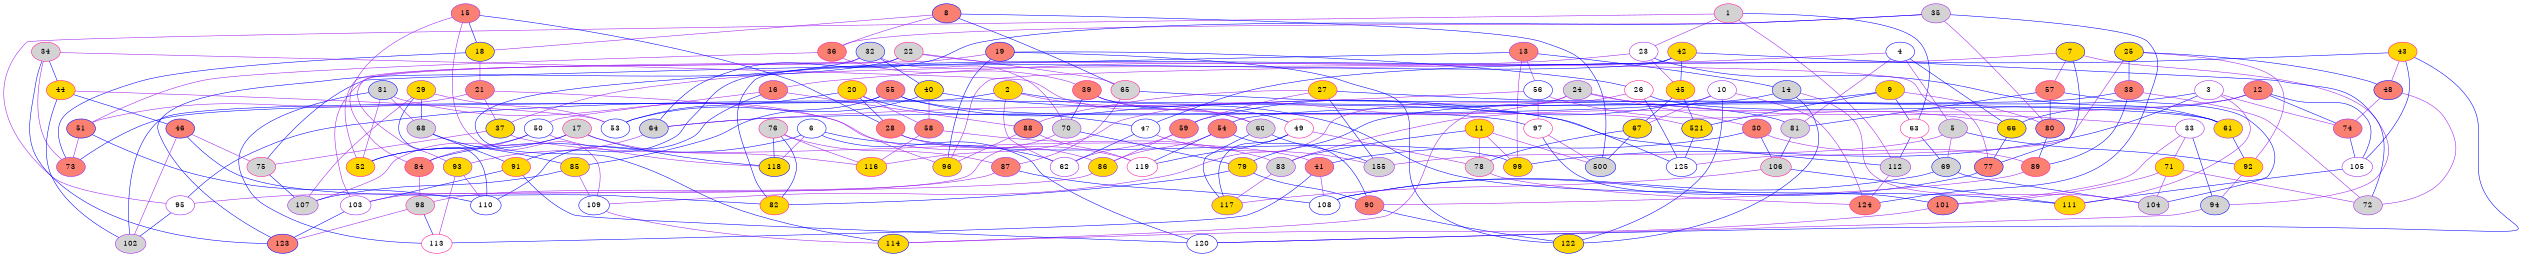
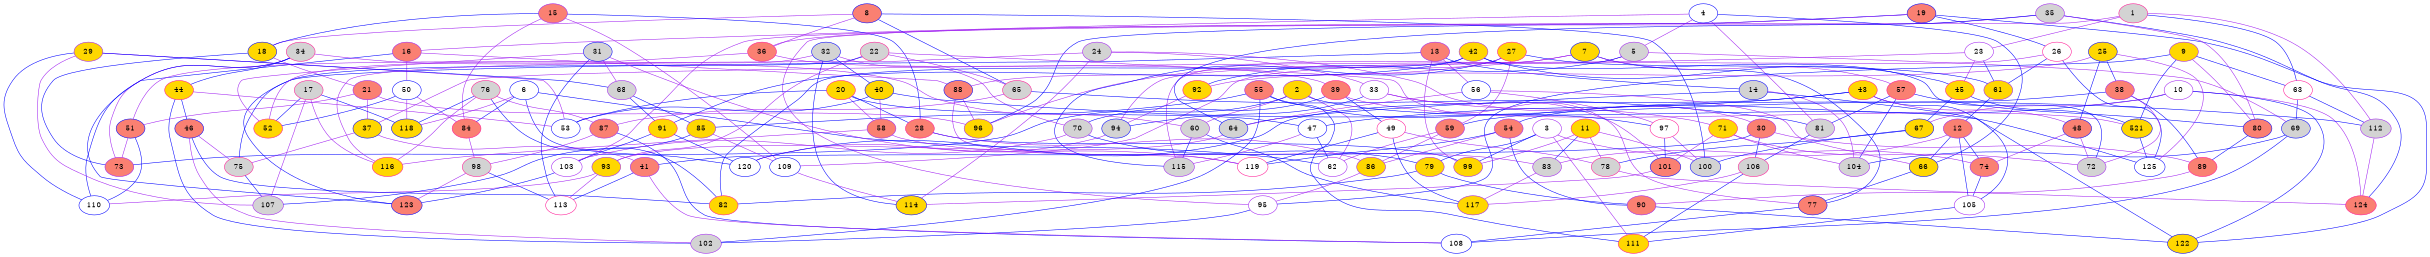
edge "61" -- "92": now "61" -- "12"
node "155": label "155" -> "115"
node "500": label "500" -> "100"
